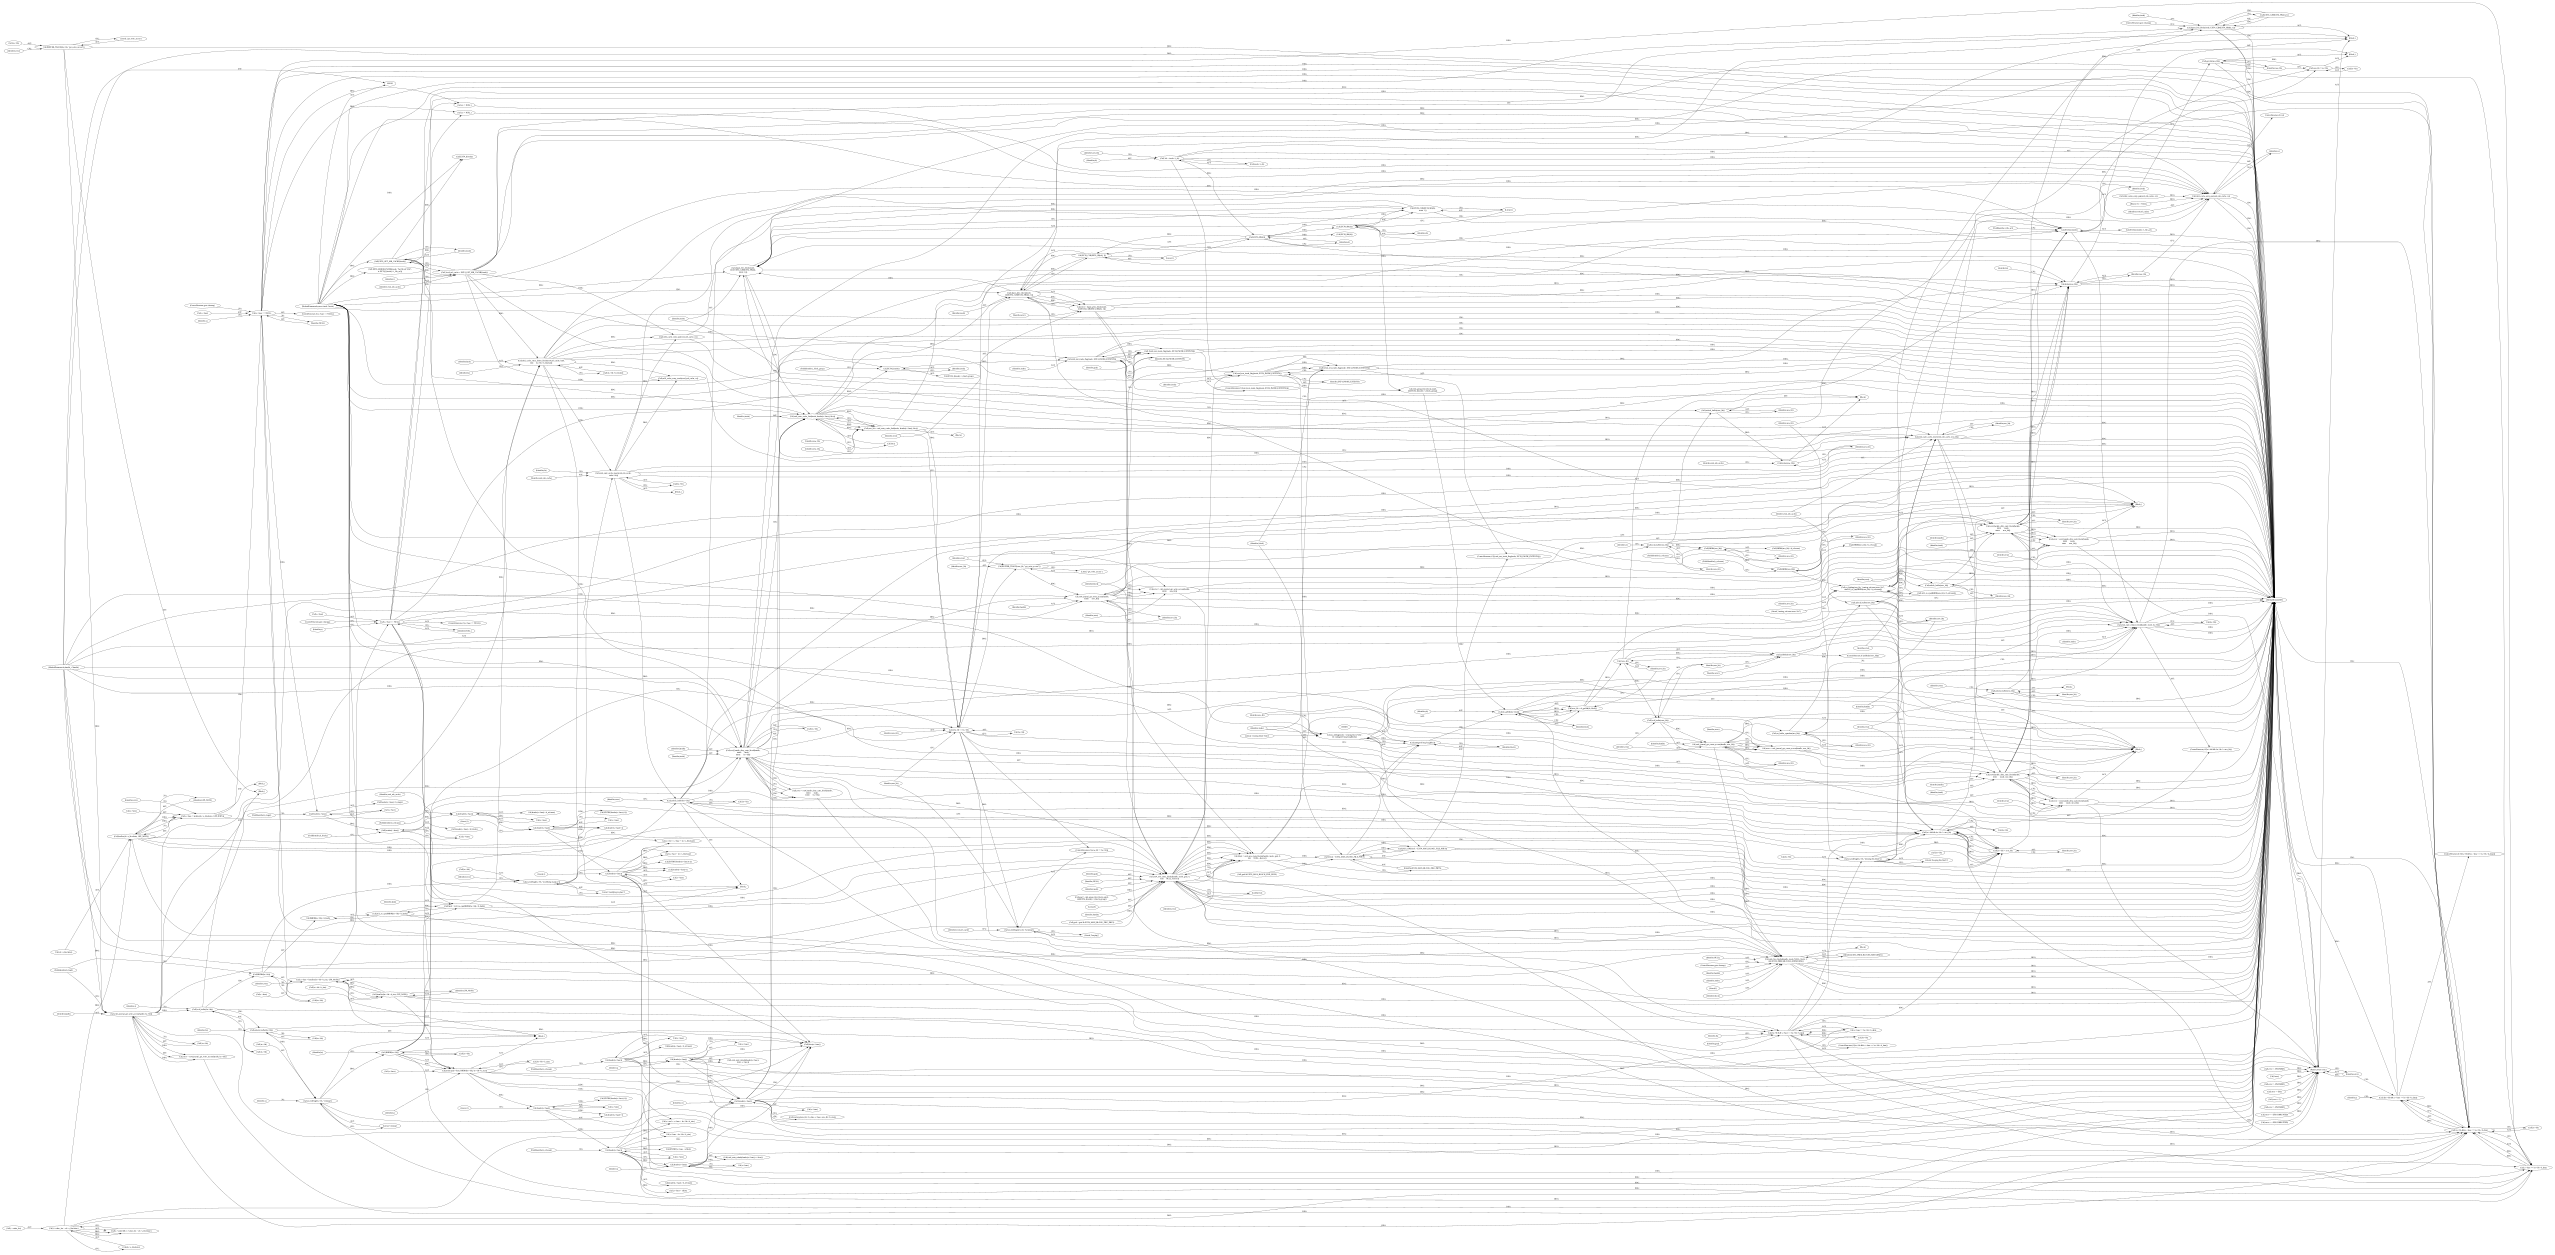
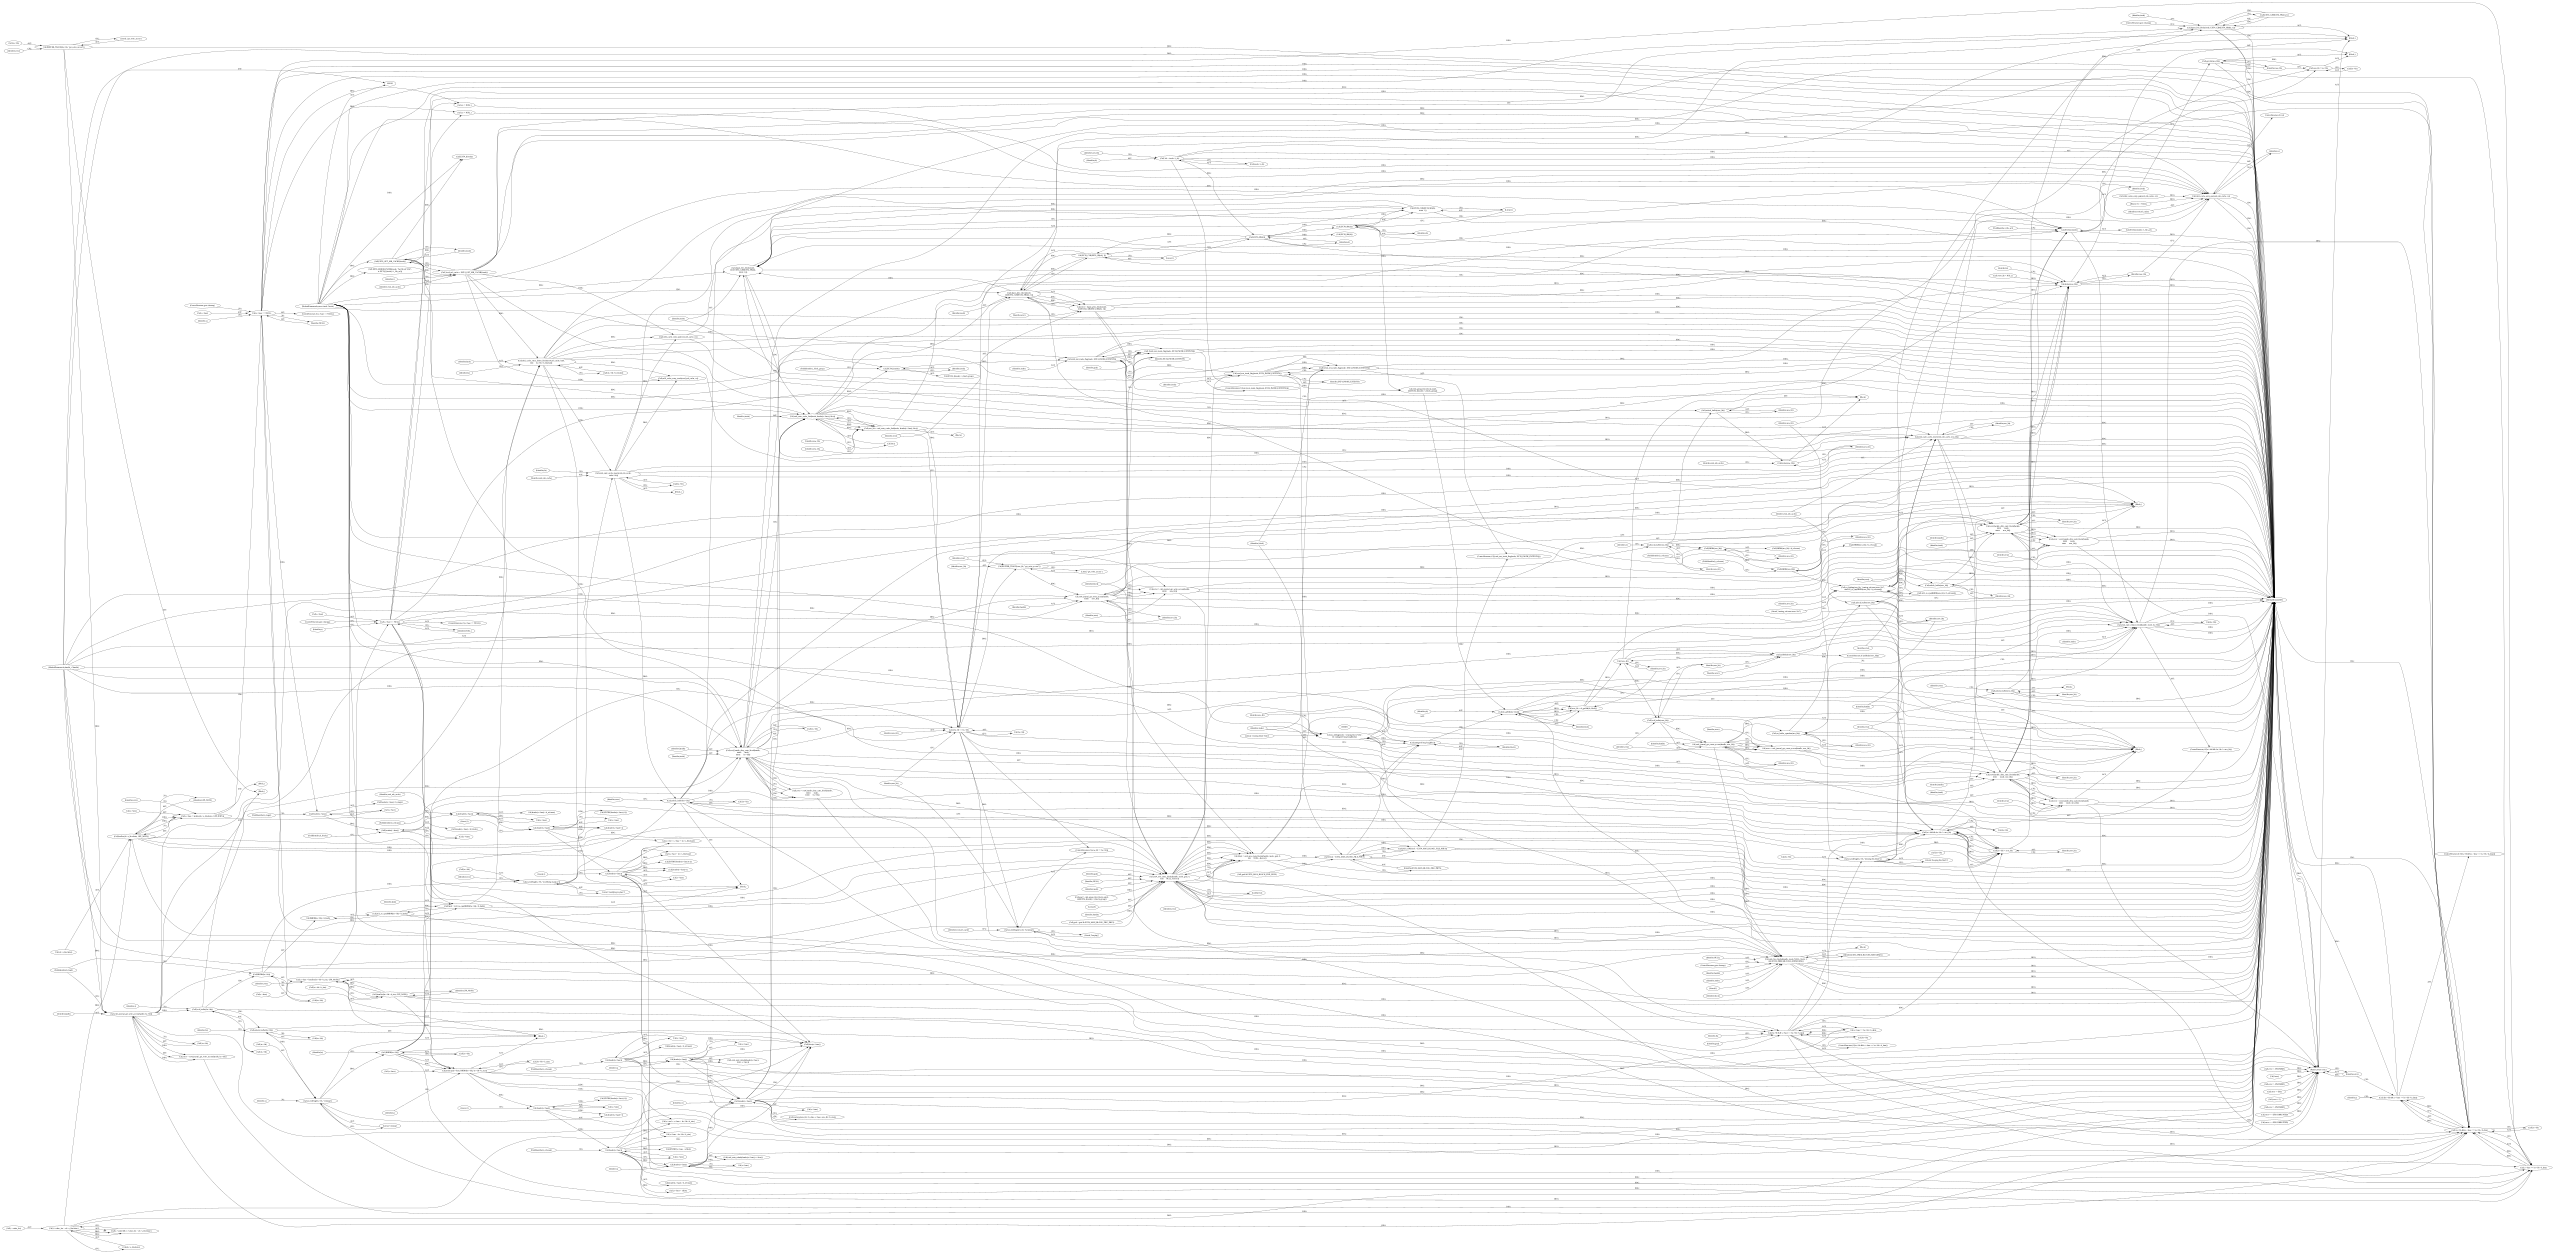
node "(Call,*new_bh = NULL)": added
